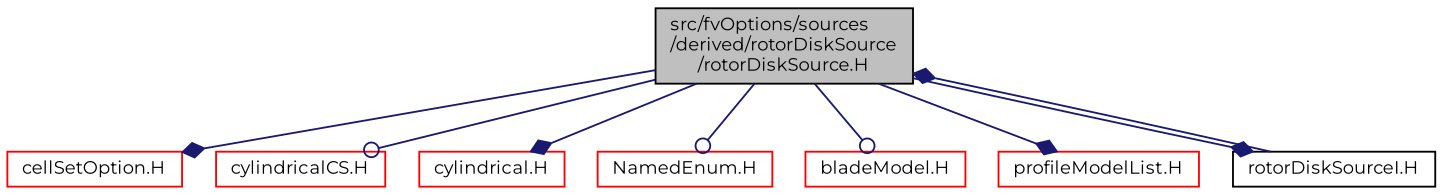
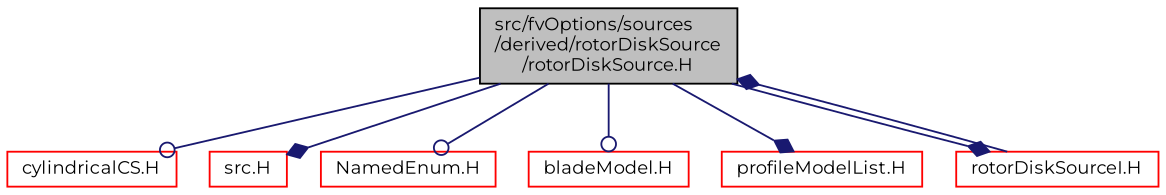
node "cellSetOption.H": removed
node "cylindrical.H": label "cylindrical.H" -> "src.H"
node "rotorDiskSourceI.H": color black -> red
